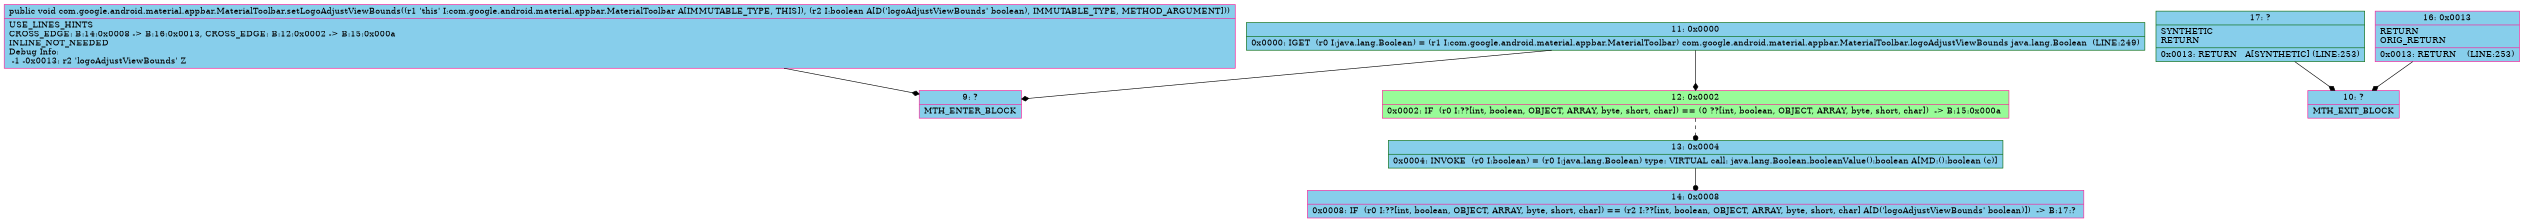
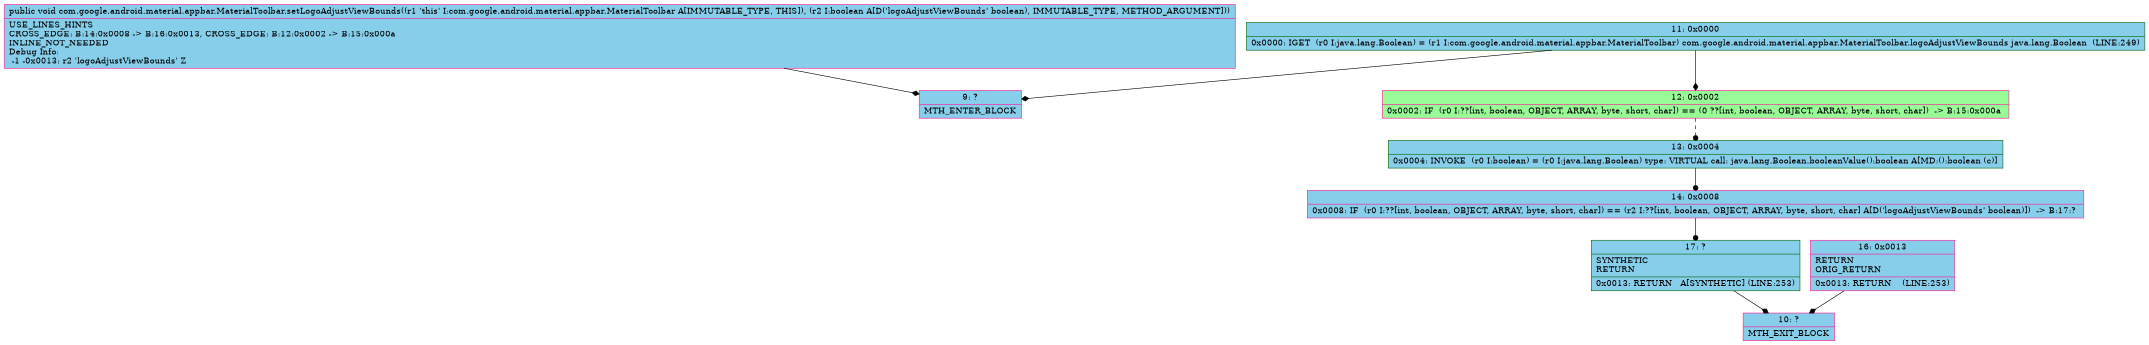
edge "14: 0x0008" -> "17: ?": added
